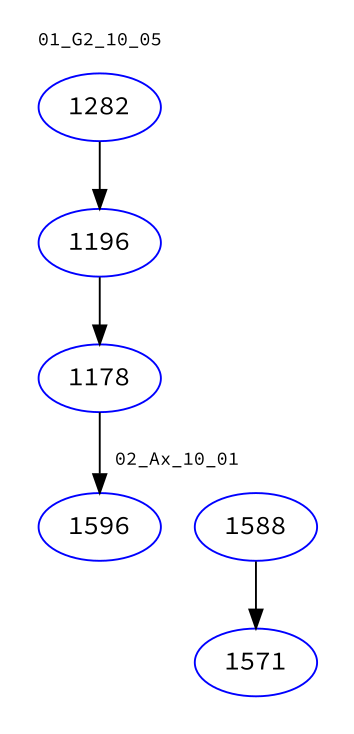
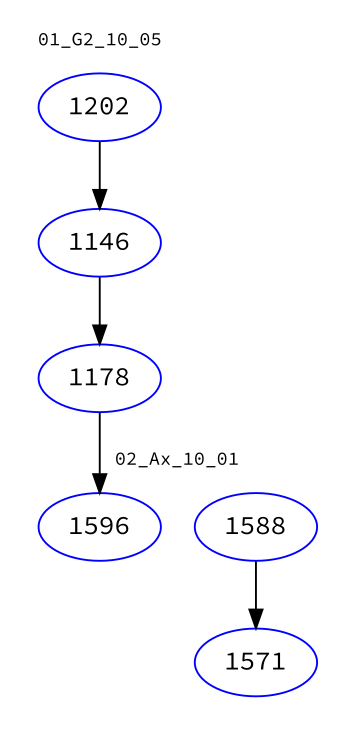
node "1282": label "1282" -> "1202"
node "1196": label "1196" -> "1146"
